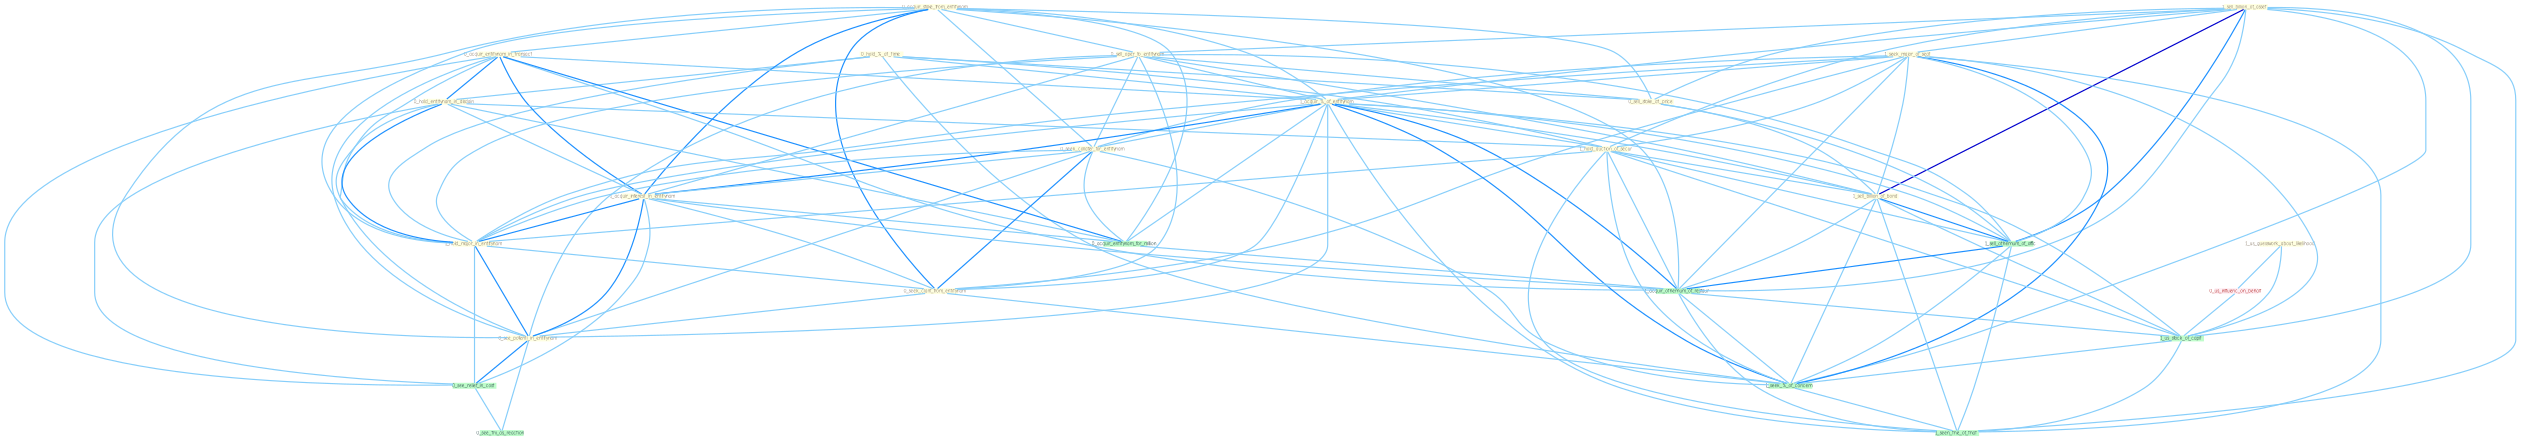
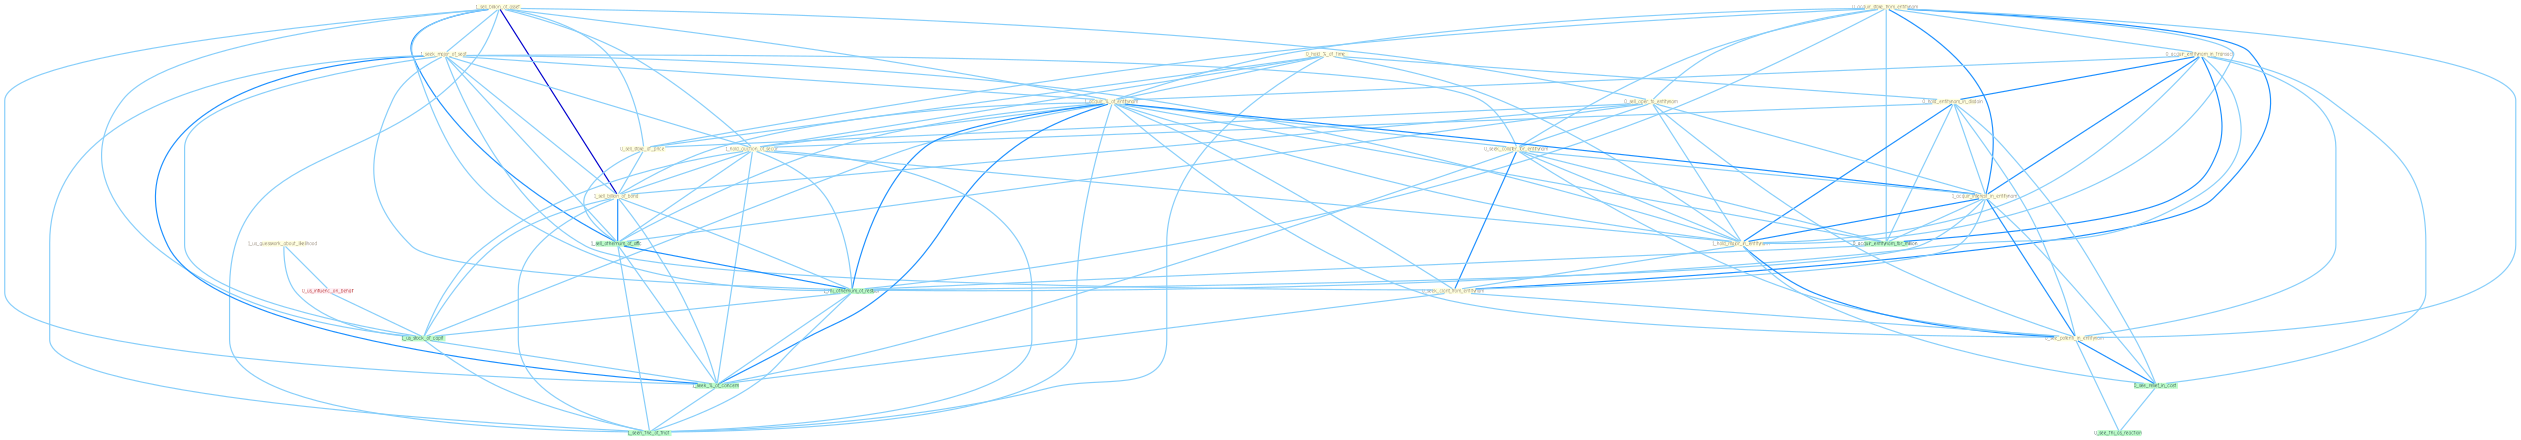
edge "0_sell_oper_to_entitynam" -- "1_acquir_%_of_entitynam": removed
edge "0_sell_oper_to_entitynam" -- "0_seek_clarif_from_entitynam": removed
node "1_acquir_othernum_of_restaur": label "1_acquir_othernum_of_restaur" -> "1_thi_othernum_of_restaur"
edge "0_hold_%_at_time" -- "1_seek_%_of_concern": now "0_hold_%_at_time" -- "1_seen_the_of_that"
